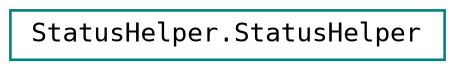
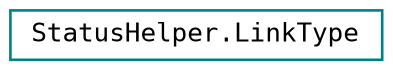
node "StatusHelper.StatusHelper": label "StatusHelper.StatusHelper" -> "StatusHelper.LinkType"
